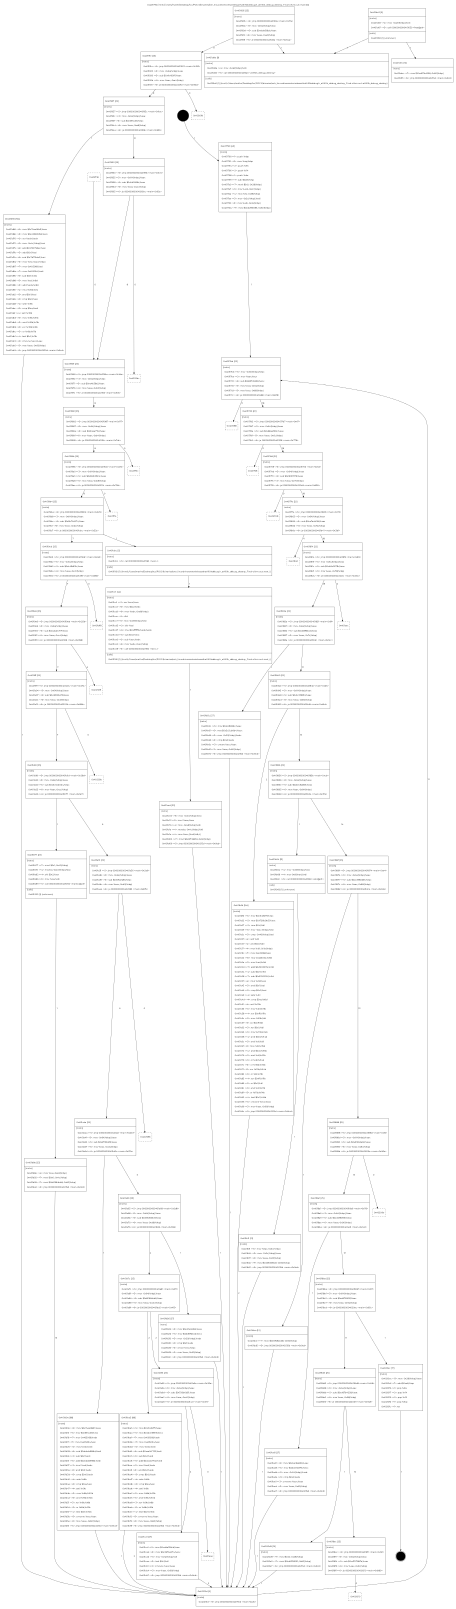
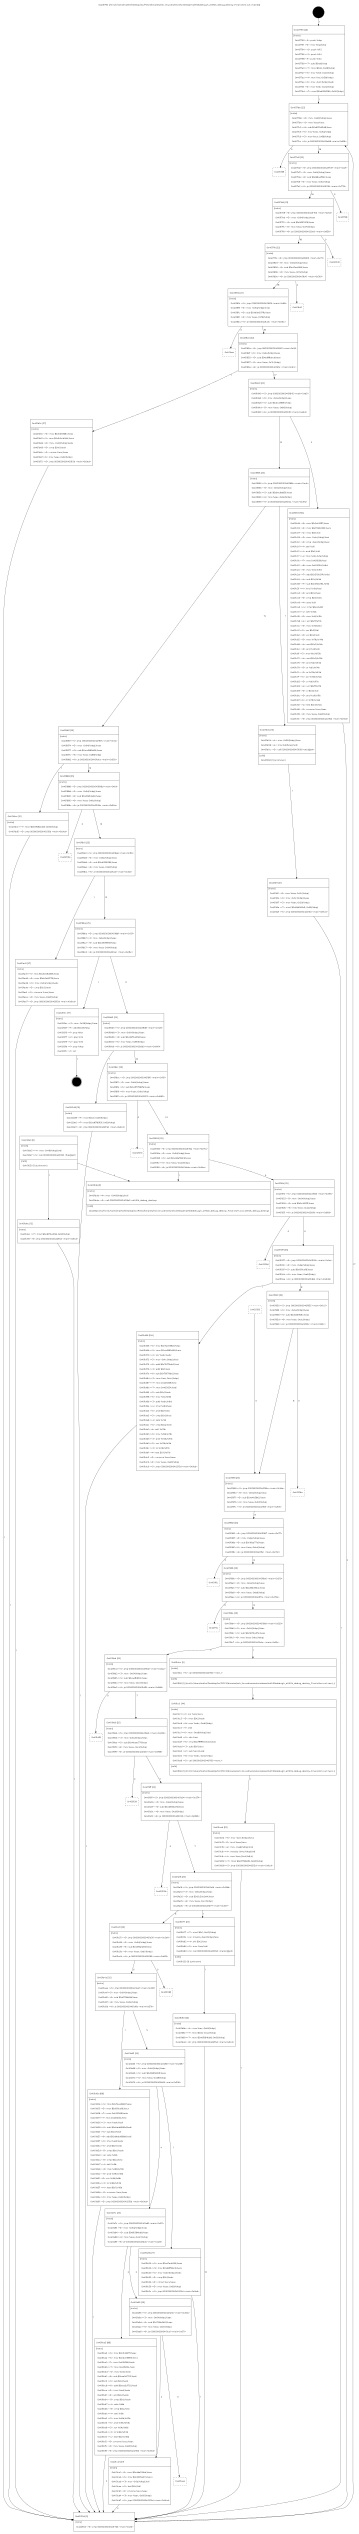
edge "0x4018ec [25]" -> "0x401905 [25]": added, label "10"
edge "0x401dec [12]" -> "0x40215d [5]": added, label "1"
